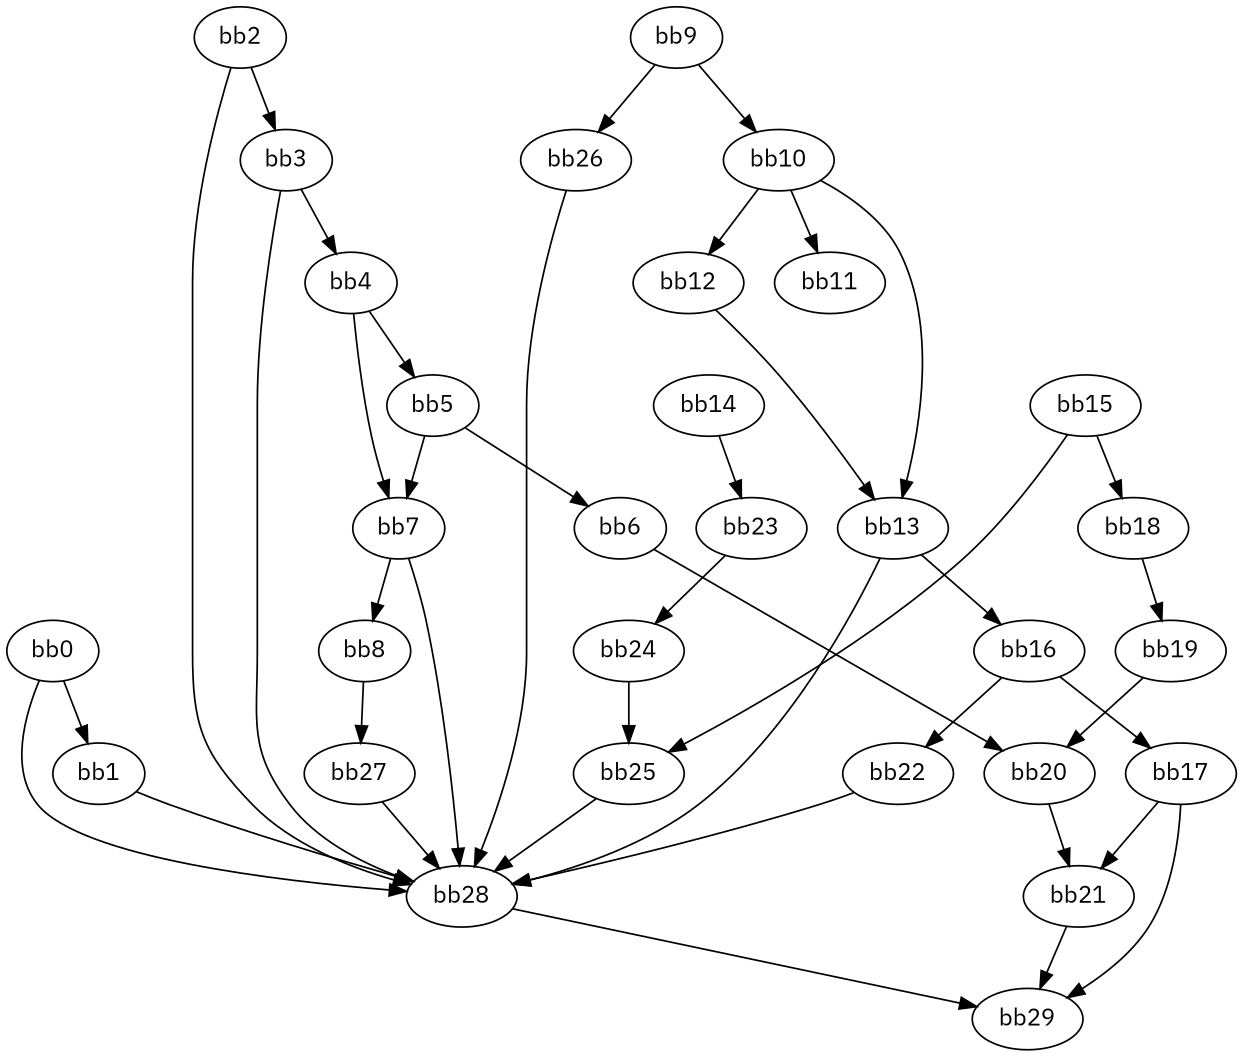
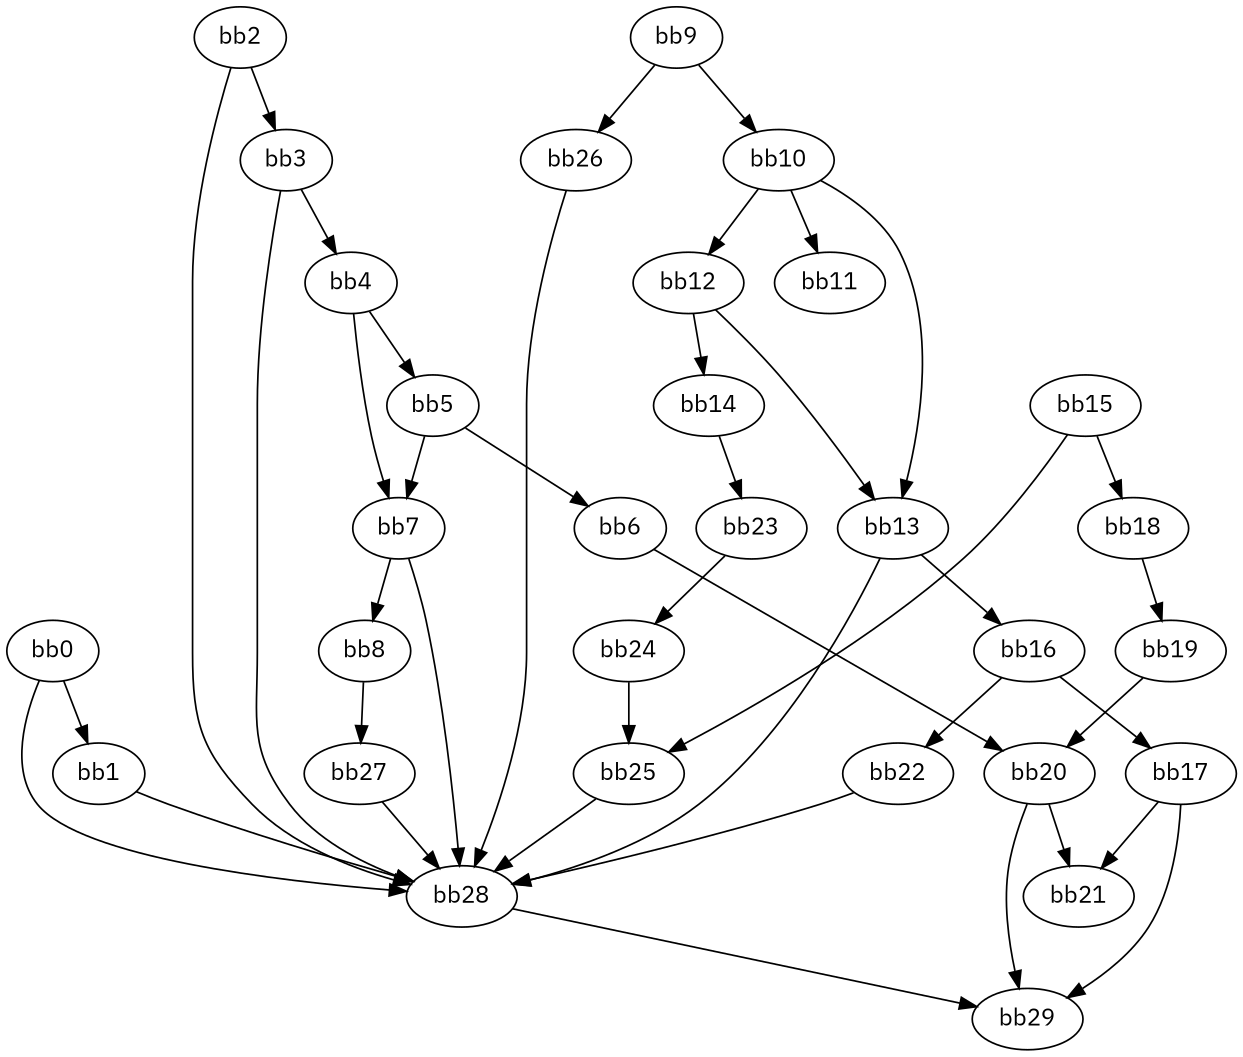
edge "bb12" -> "bb14": added
edge "bb21" -> "bb29": now "bb20" -> "bb29"
